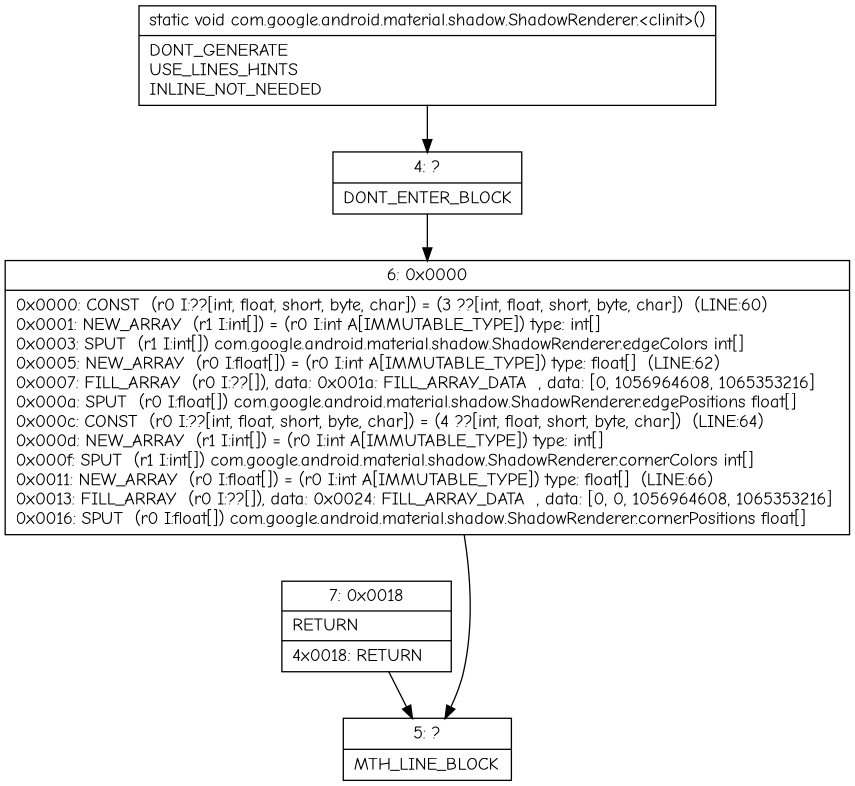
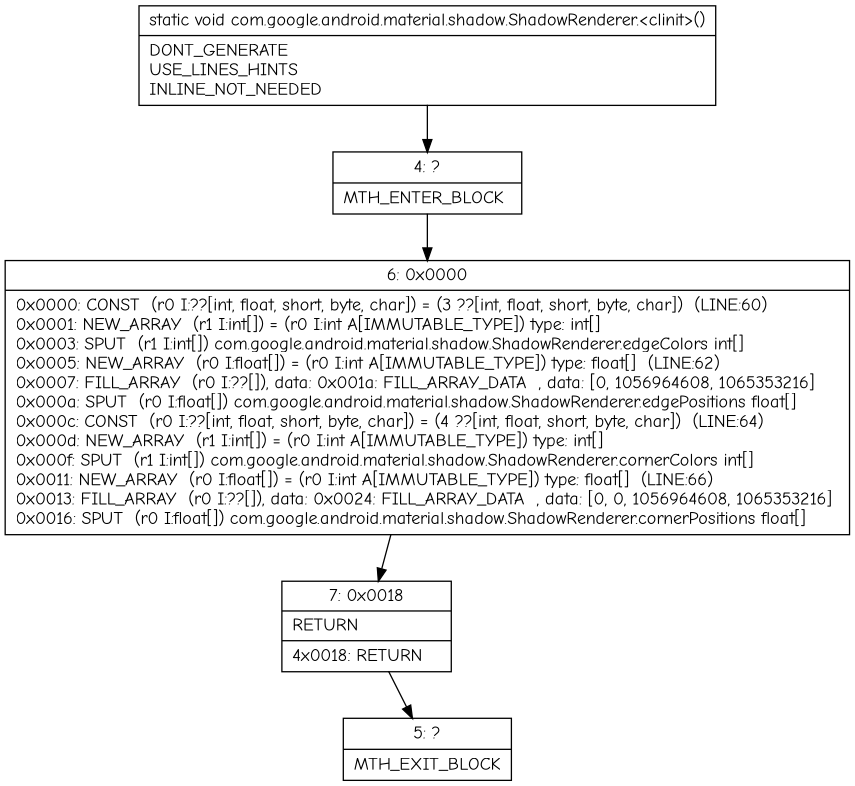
node "4: ?": text "DONT_ENTER_BLOCK" -> "MTH_ENTER_BLOCK"
edge "6: 0x0000" -> "5: ?": now "6: 0x0000" -> "7: 0x0018"
node "5: ?": text "MTH_LINE_BLOCK" -> "MTH_EXIT_BLOCK"
